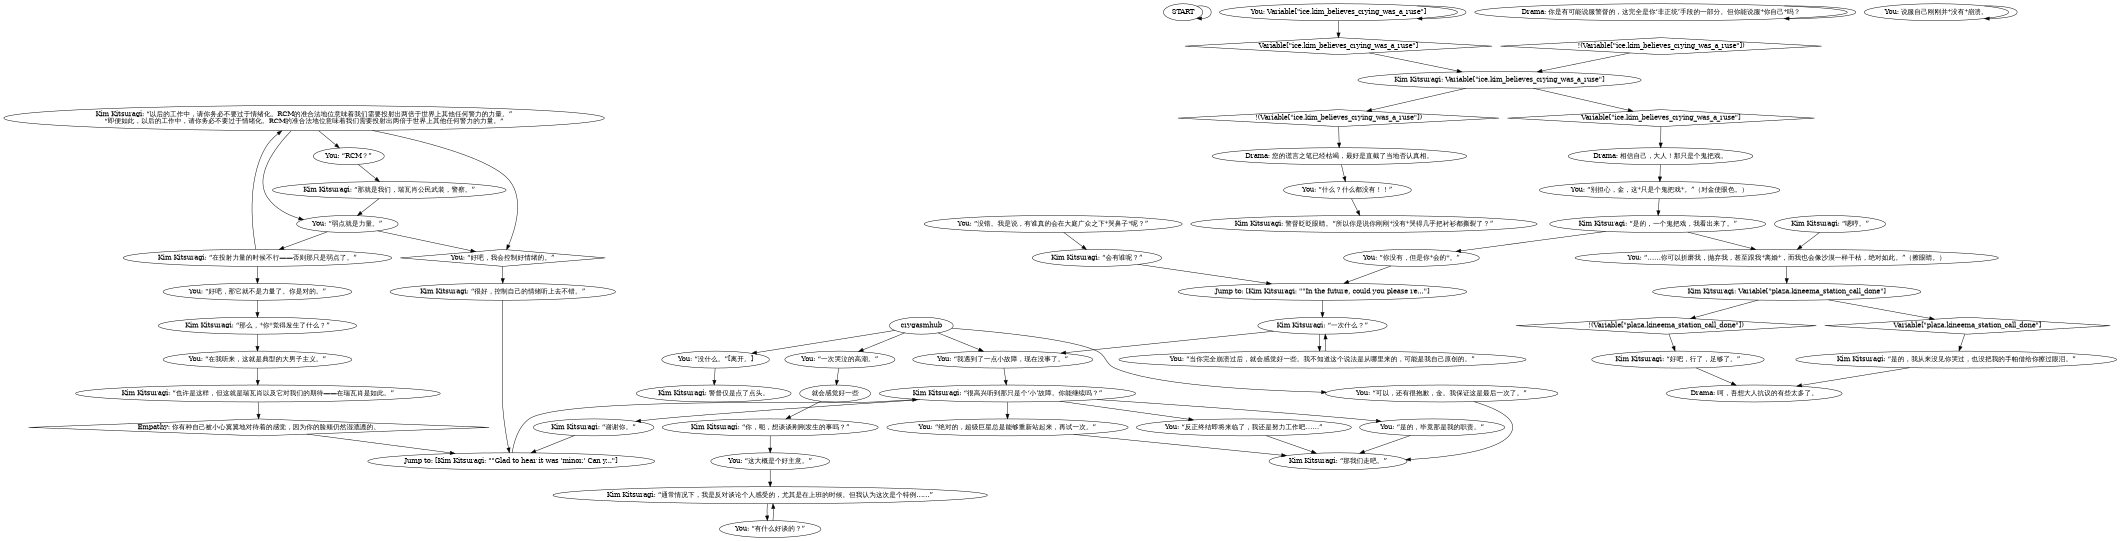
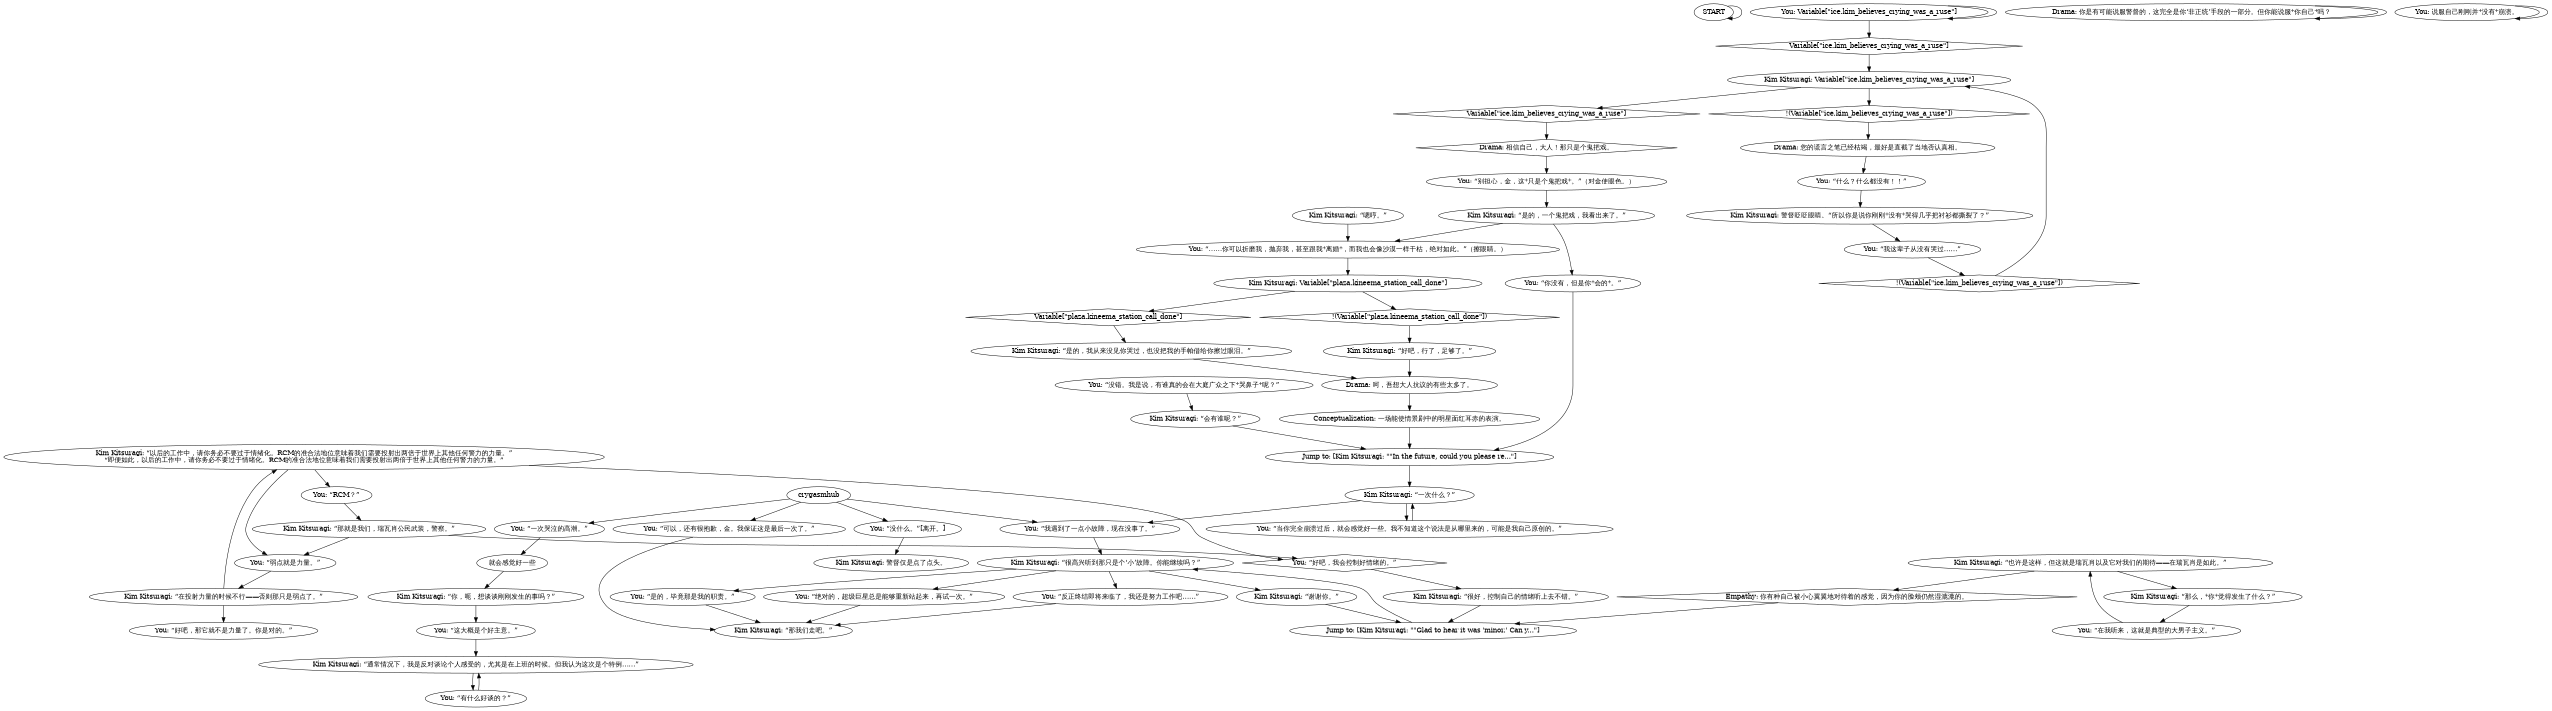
node "Drama: 相信自己，大人！那只是个鬼把戏。": shape ellipse -> diamond
edge "You: “弱点就是力量。”" -> "You: “好吧，我会控制好情绪的。”": now "Kim Kitsuragi: “那就是我们，瑞瓦肖公民武装，警察。”" -> "You: “好吧，我会控制好情绪的。”"
node "You: “我这辈子从没有哭过……”": added
edge "You: “好吧，那它就不是力量了。你是对的。”" -> "Kim Kitsuragi: “那么，*你*觉得发生了什么？”": now "Kim Kitsuragi: “也许是这样，但这就是瑞瓦肖以及它对我们的期待——在瑞瓦肖是如此。”" -> "Kim Kitsuragi: “那么，*你*觉得发生了什么？”"
node "Conceptualization: 一场能使情景剧中的明星面红耳赤的表演。": added
